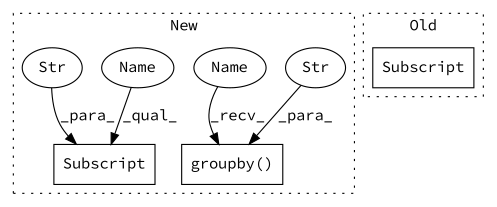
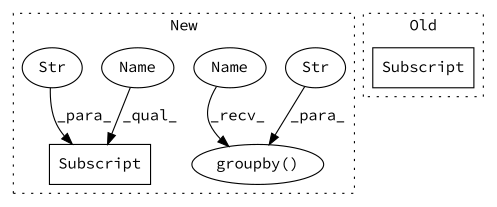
node "groupby()": shape box -> ellipse
